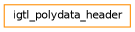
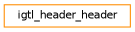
node "igtl_polydata_header": label "igtl_polydata_header" -> "igtl_header_header"
